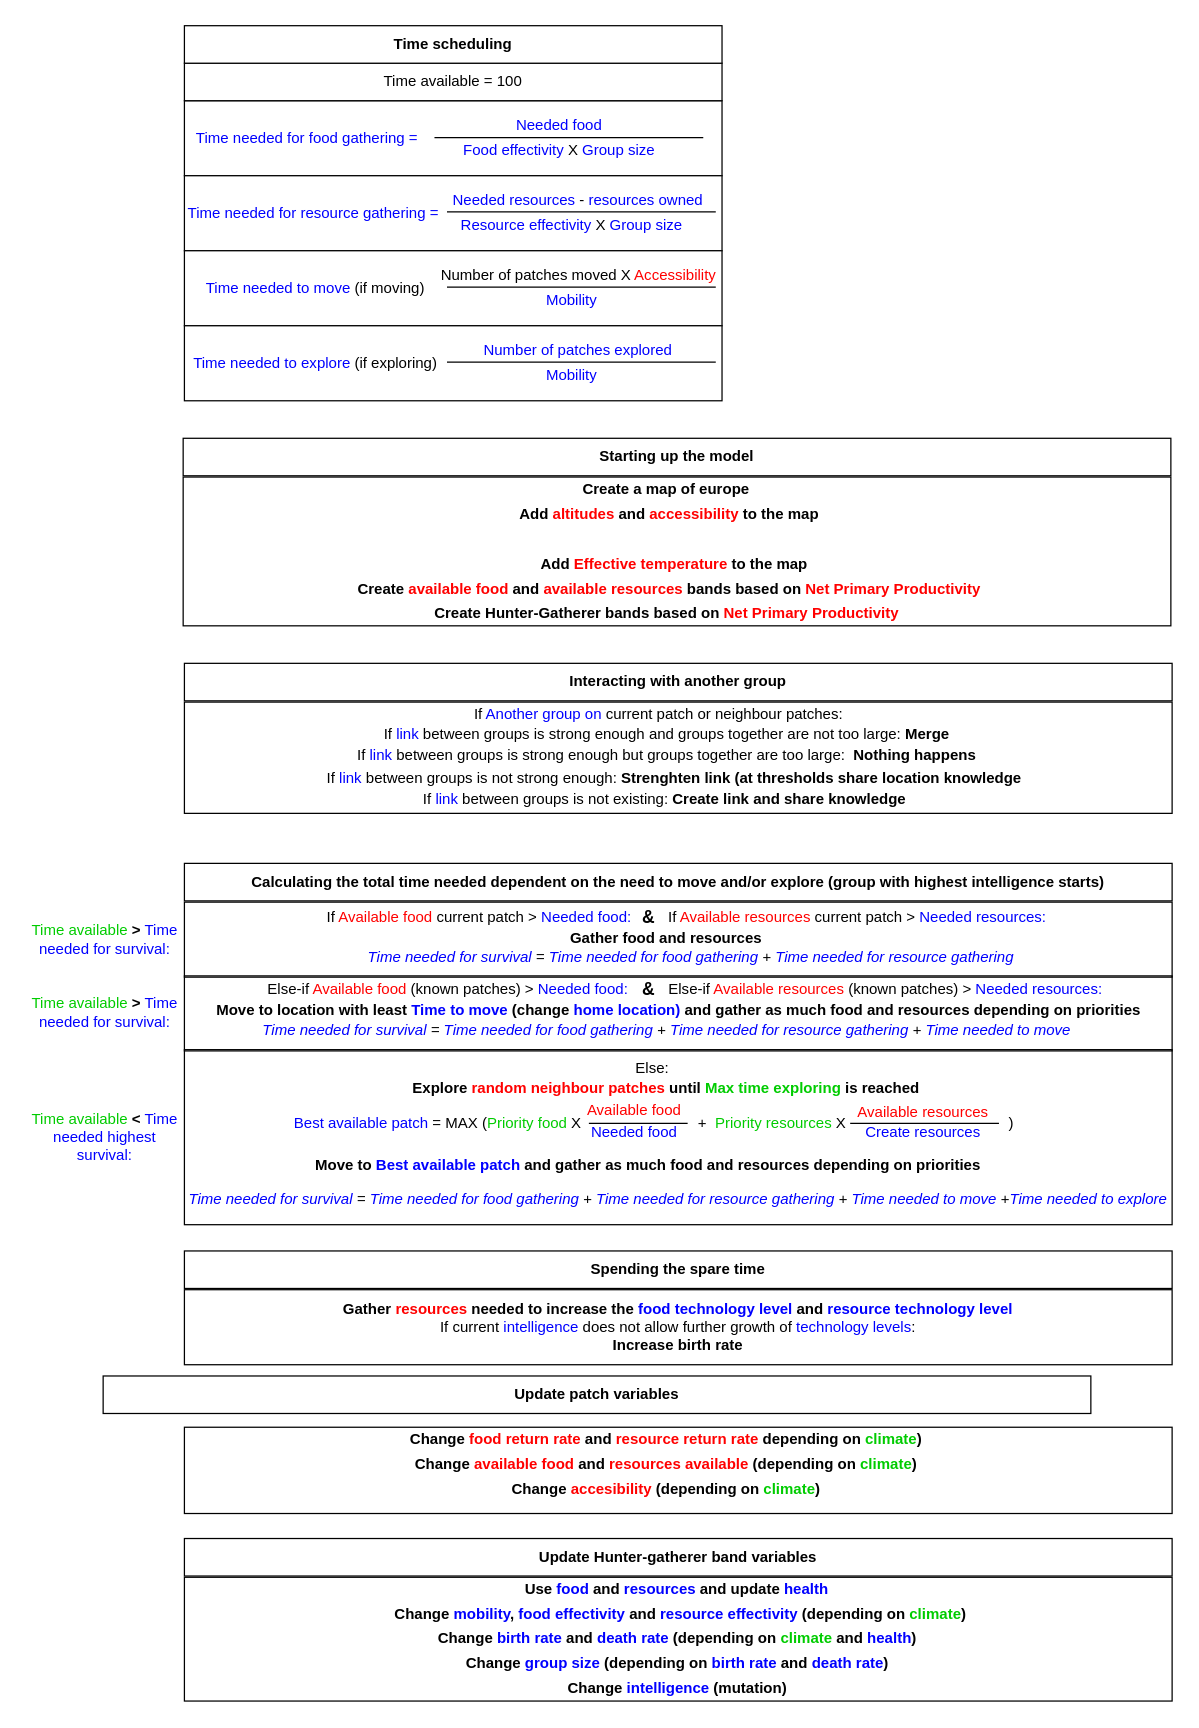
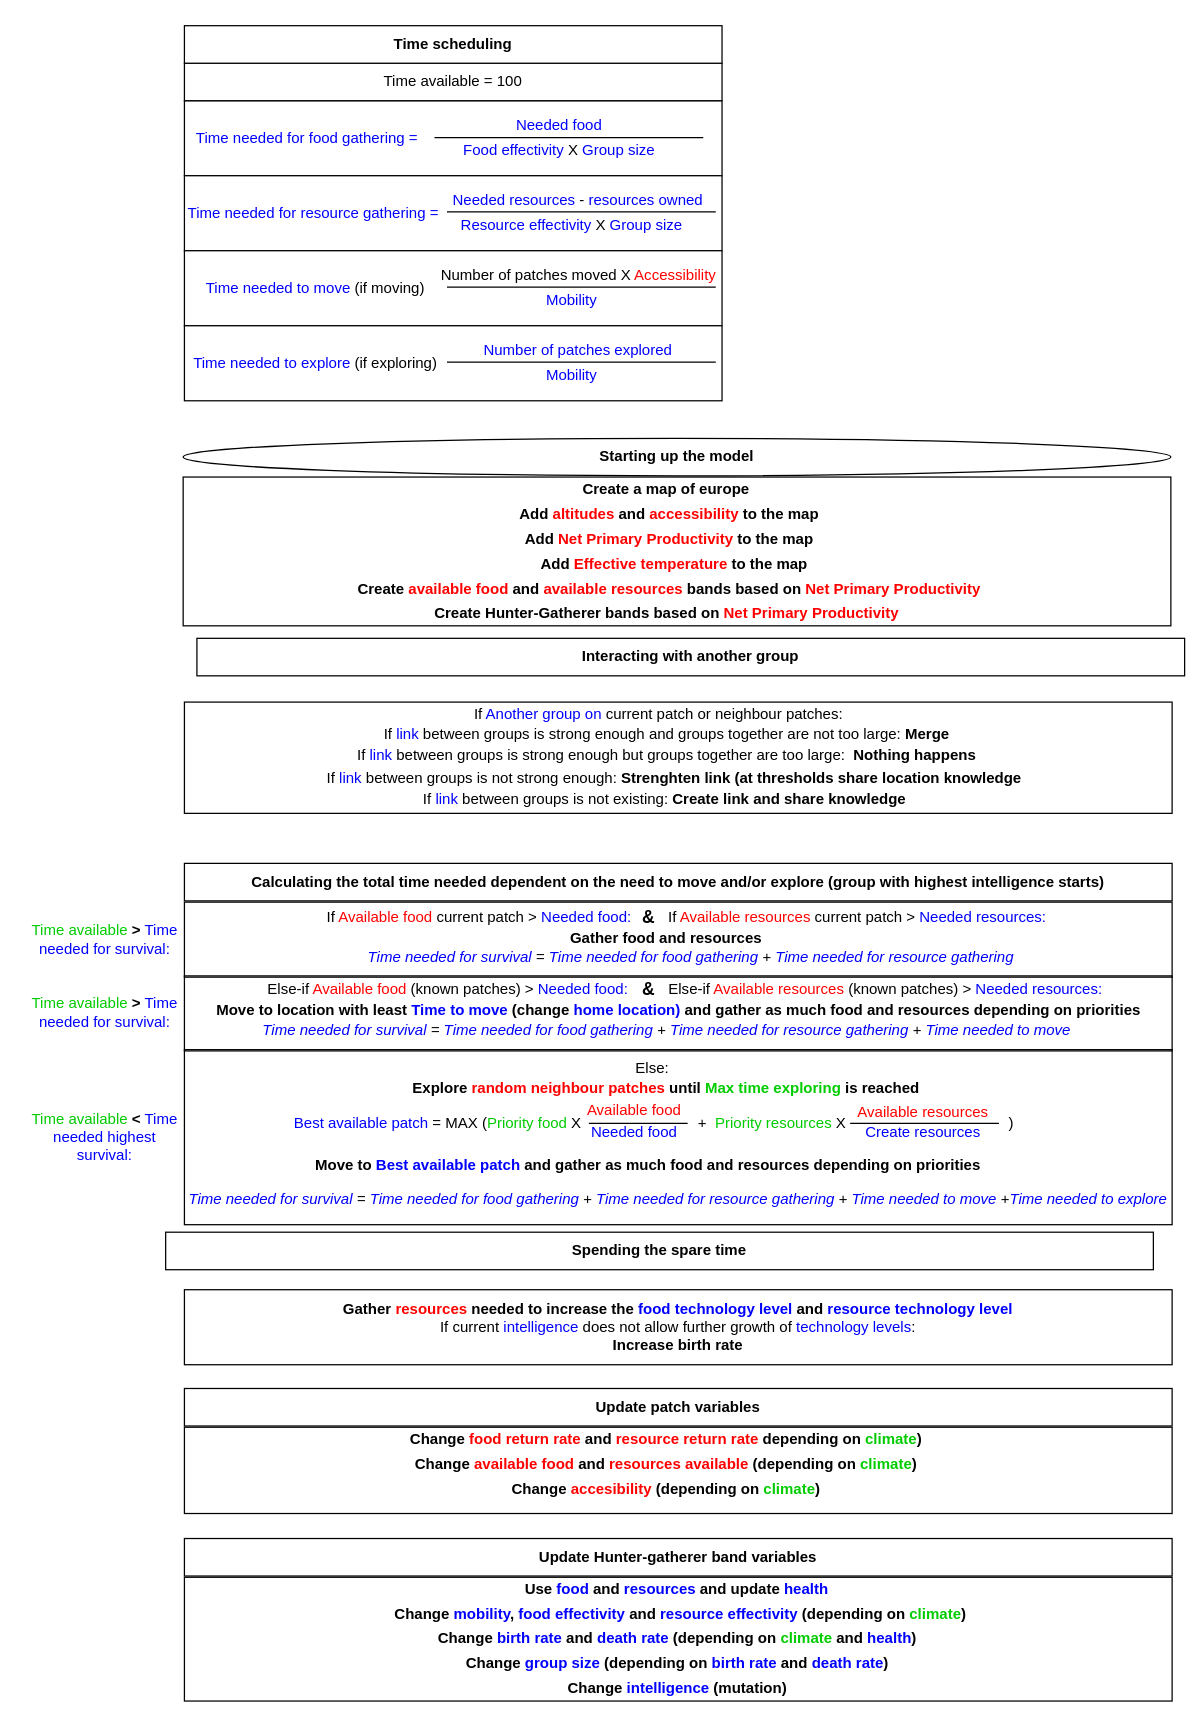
node "Starting up the model": shape rectangle -> ellipse
node "Add Net Primary Productivity to the map": added
node "Interacting with another group": moved (678, 682) -> (691, 657)
node "Spending the spare time": moved (678, 1269) -> (659, 1251)
node "Update patch variables": moved (597, 1394) -> (678, 1407)
